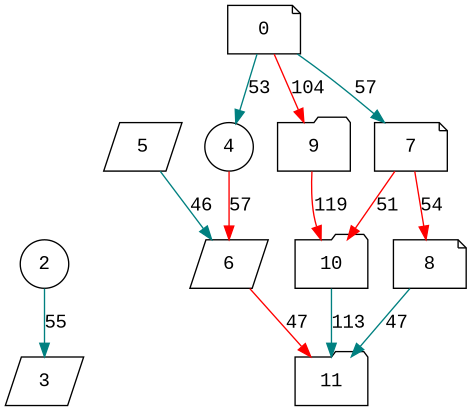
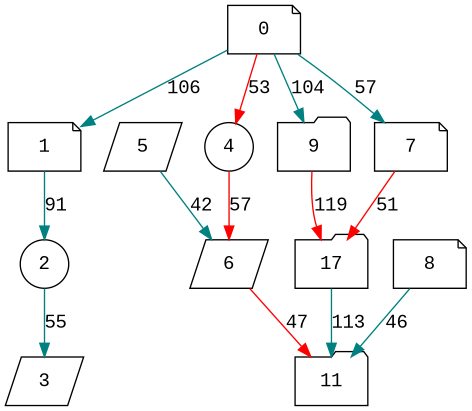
edge "0" -> "4": color teal -> red
edge "0" -> "9": color red -> teal
node "1": added
edge "7" -> "8": removed, label "54"
edge "5" -> "6": label "46" -> "42"
node "10": label "10" -> "17"
edge "8" -> "11": label "47" -> "46"
